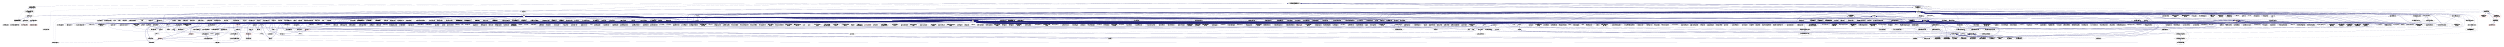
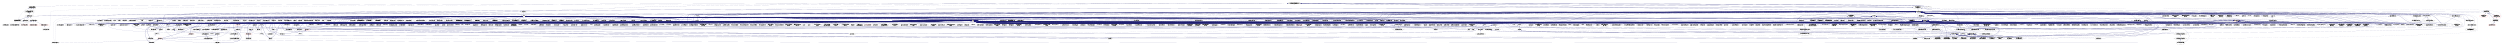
node "migrate_to_storage.hpp": added
node "papi_zip_dotproduct.cpp": label "papi_zip_dotproduct.cpp" -> "vector_zip_dotproduct.cpp"
